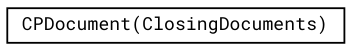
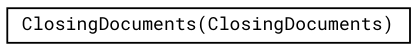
node "CPDocument(ClosingDocuments)": label "CPDocument(ClosingDocuments)" -> "ClosingDocuments(ClosingDocuments)"
